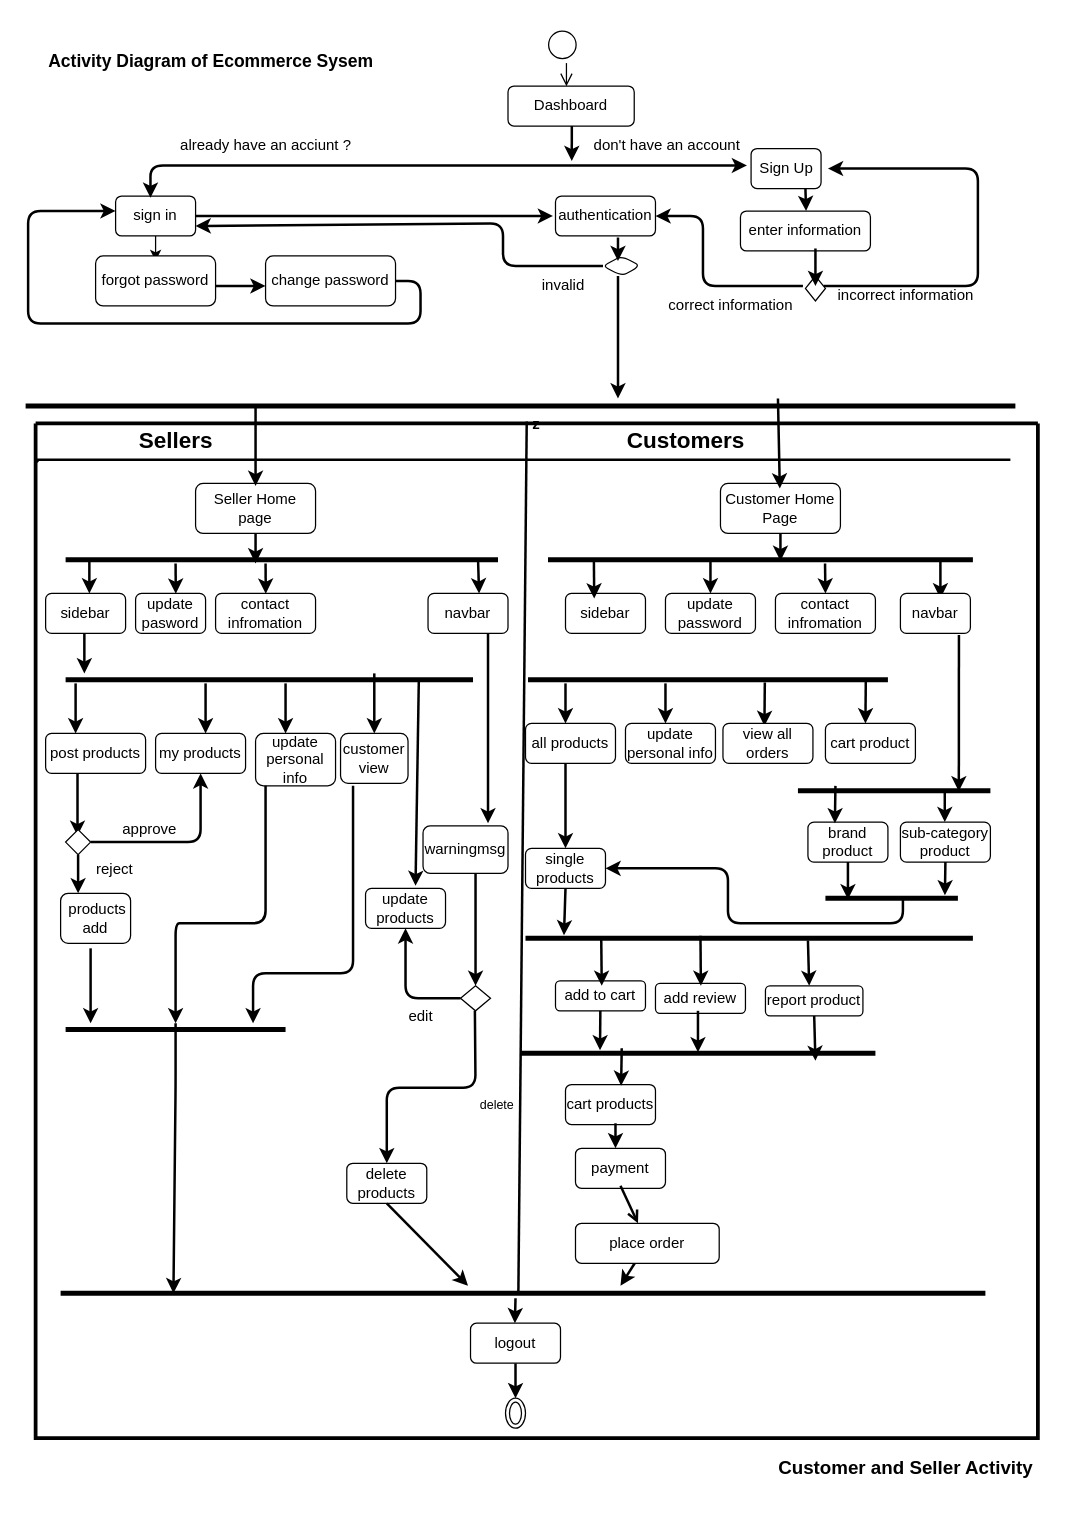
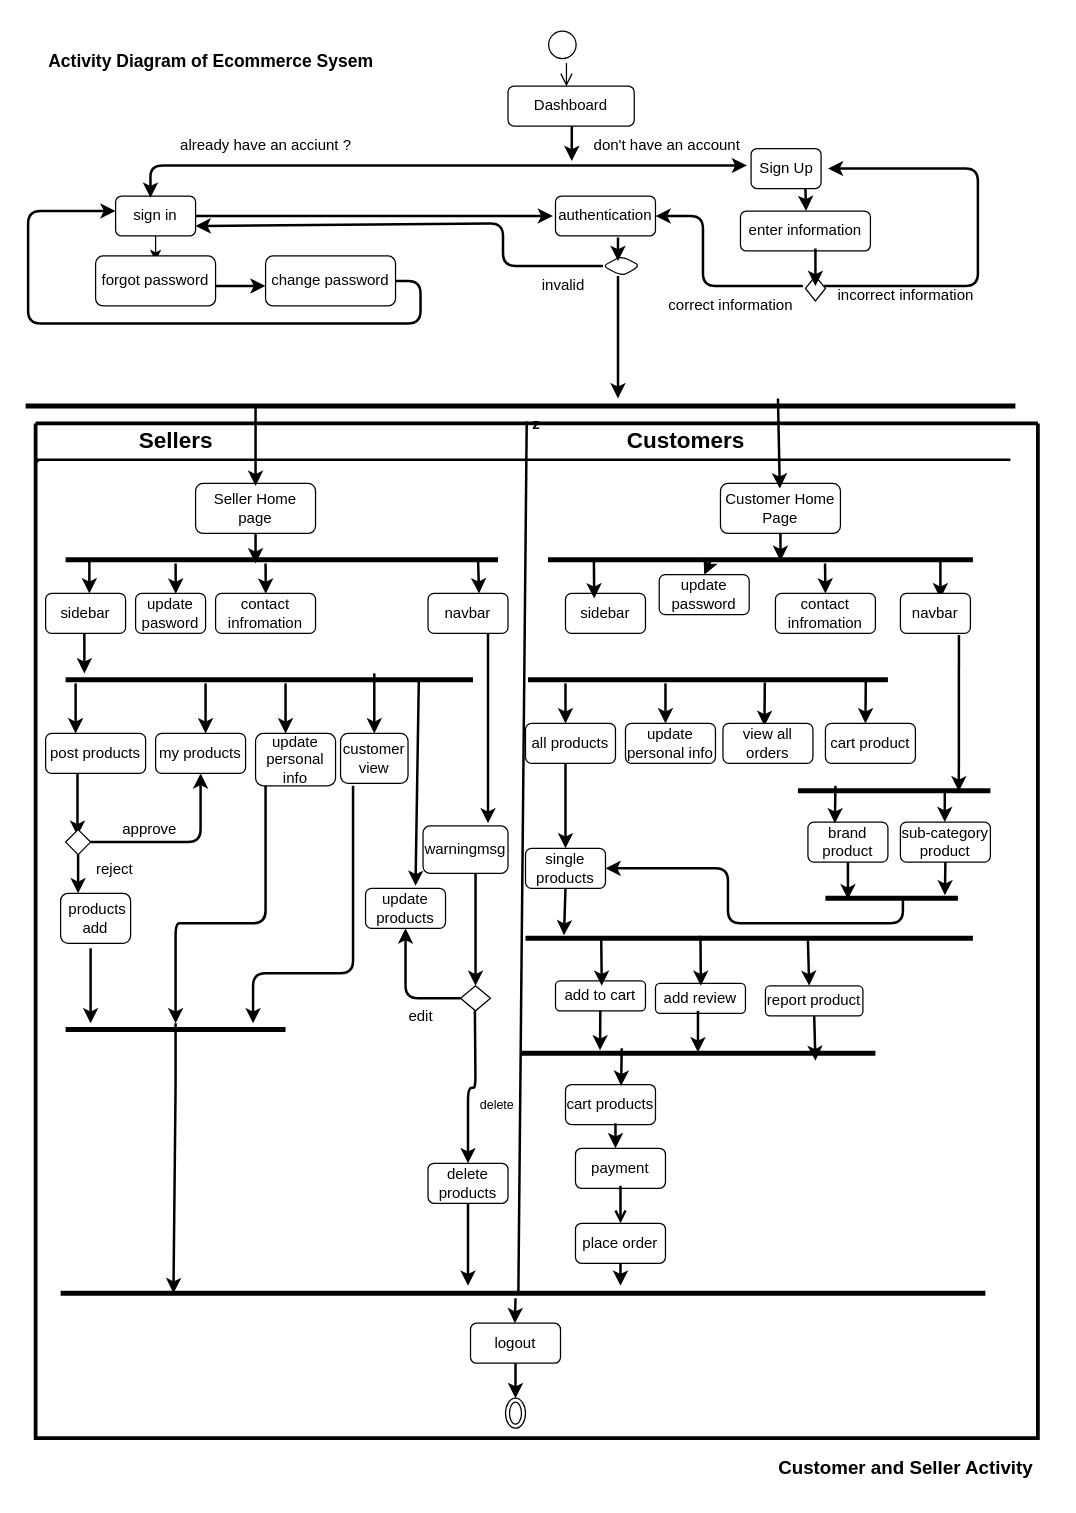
node "update password": moved (711, 613) -> (704, 594)
node "delete products": moved (387, 1183) -> (468, 1183)
node "place order": size 144x40 -> 90x40
